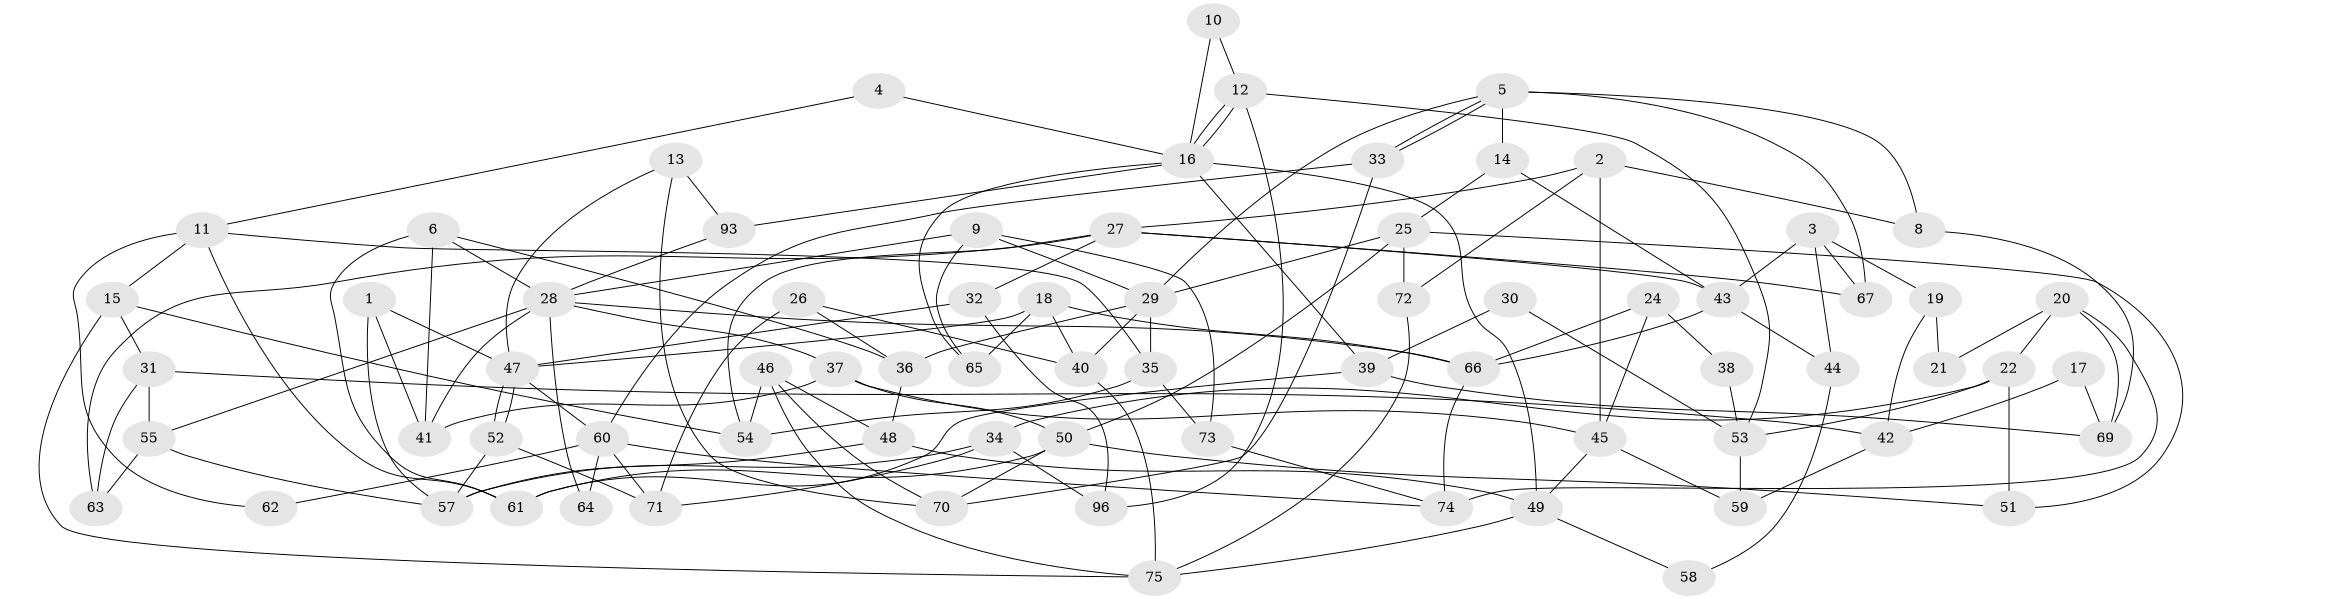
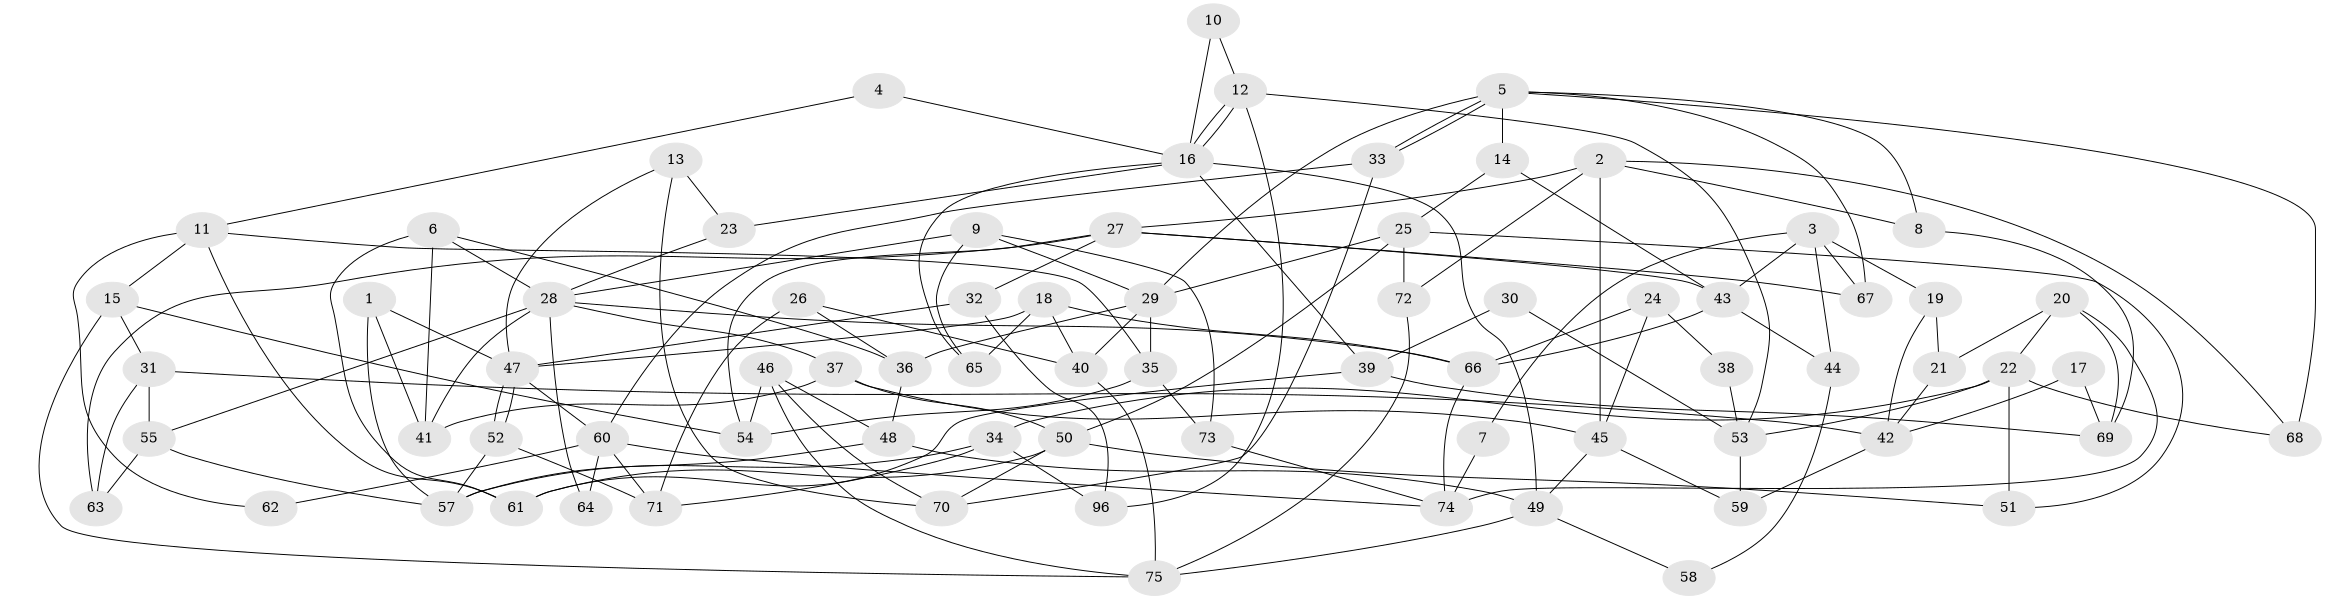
node "93": label "93" -> "23"
edge "21" -- "42": added
node "7": added
node "68": added
